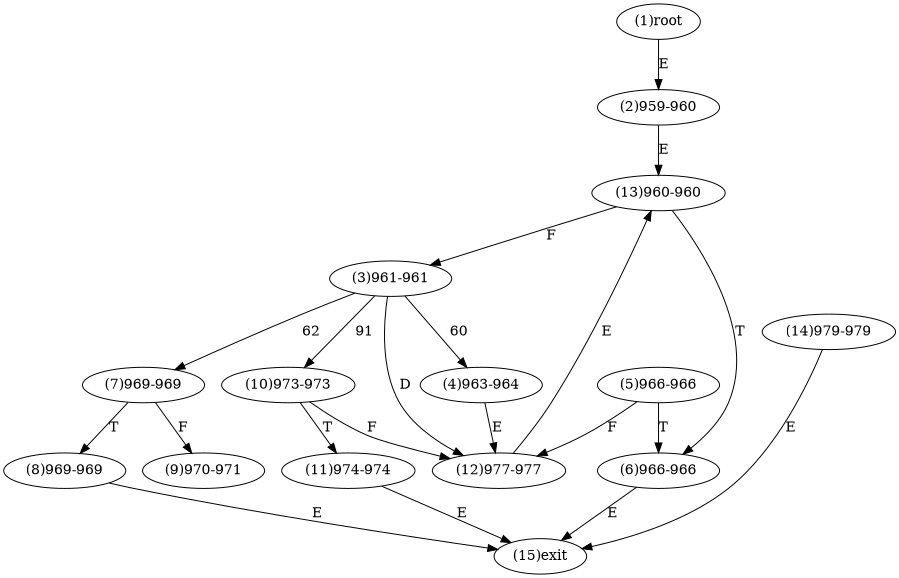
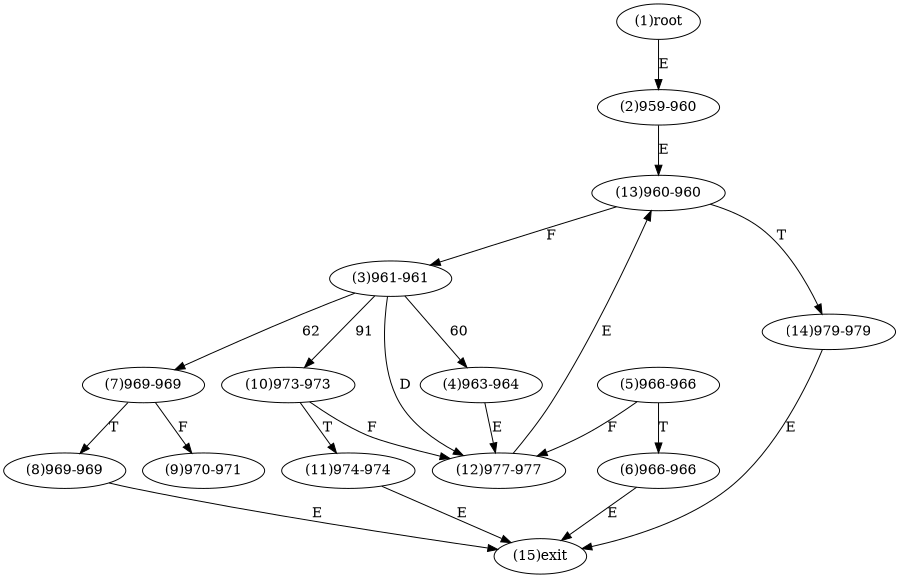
edge "(13)960-960" -> "(6)966-966": now "(13)960-960" -> "(14)979-979"
